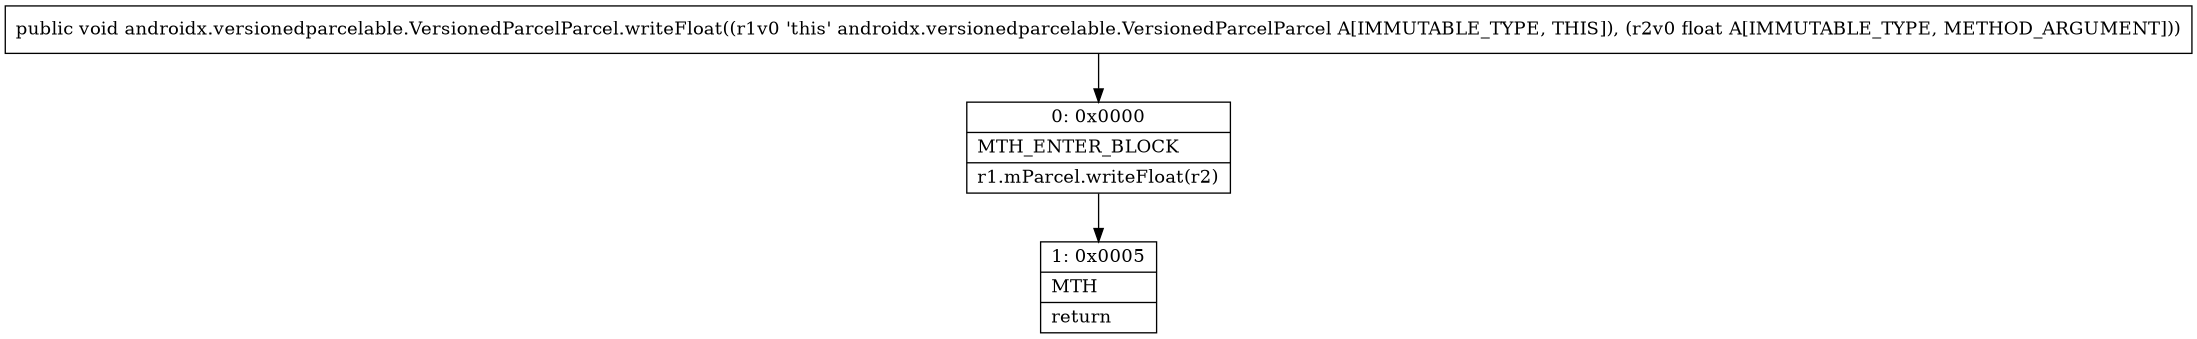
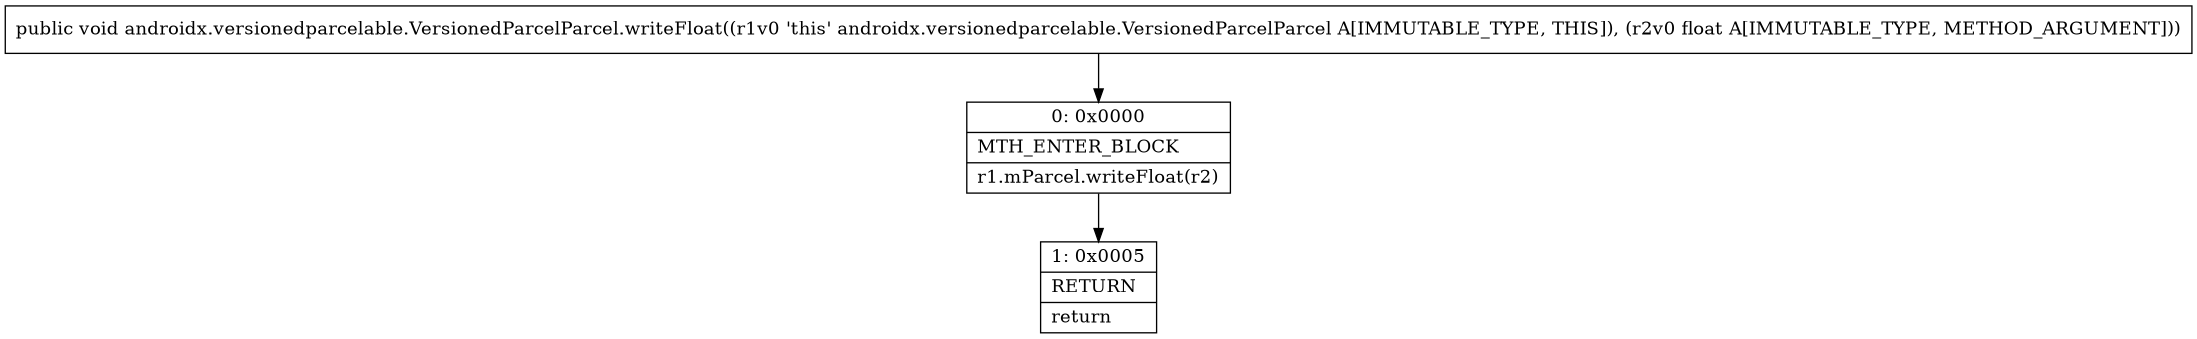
node "1: 0x0005": text "MTH" -> "RETURN"
